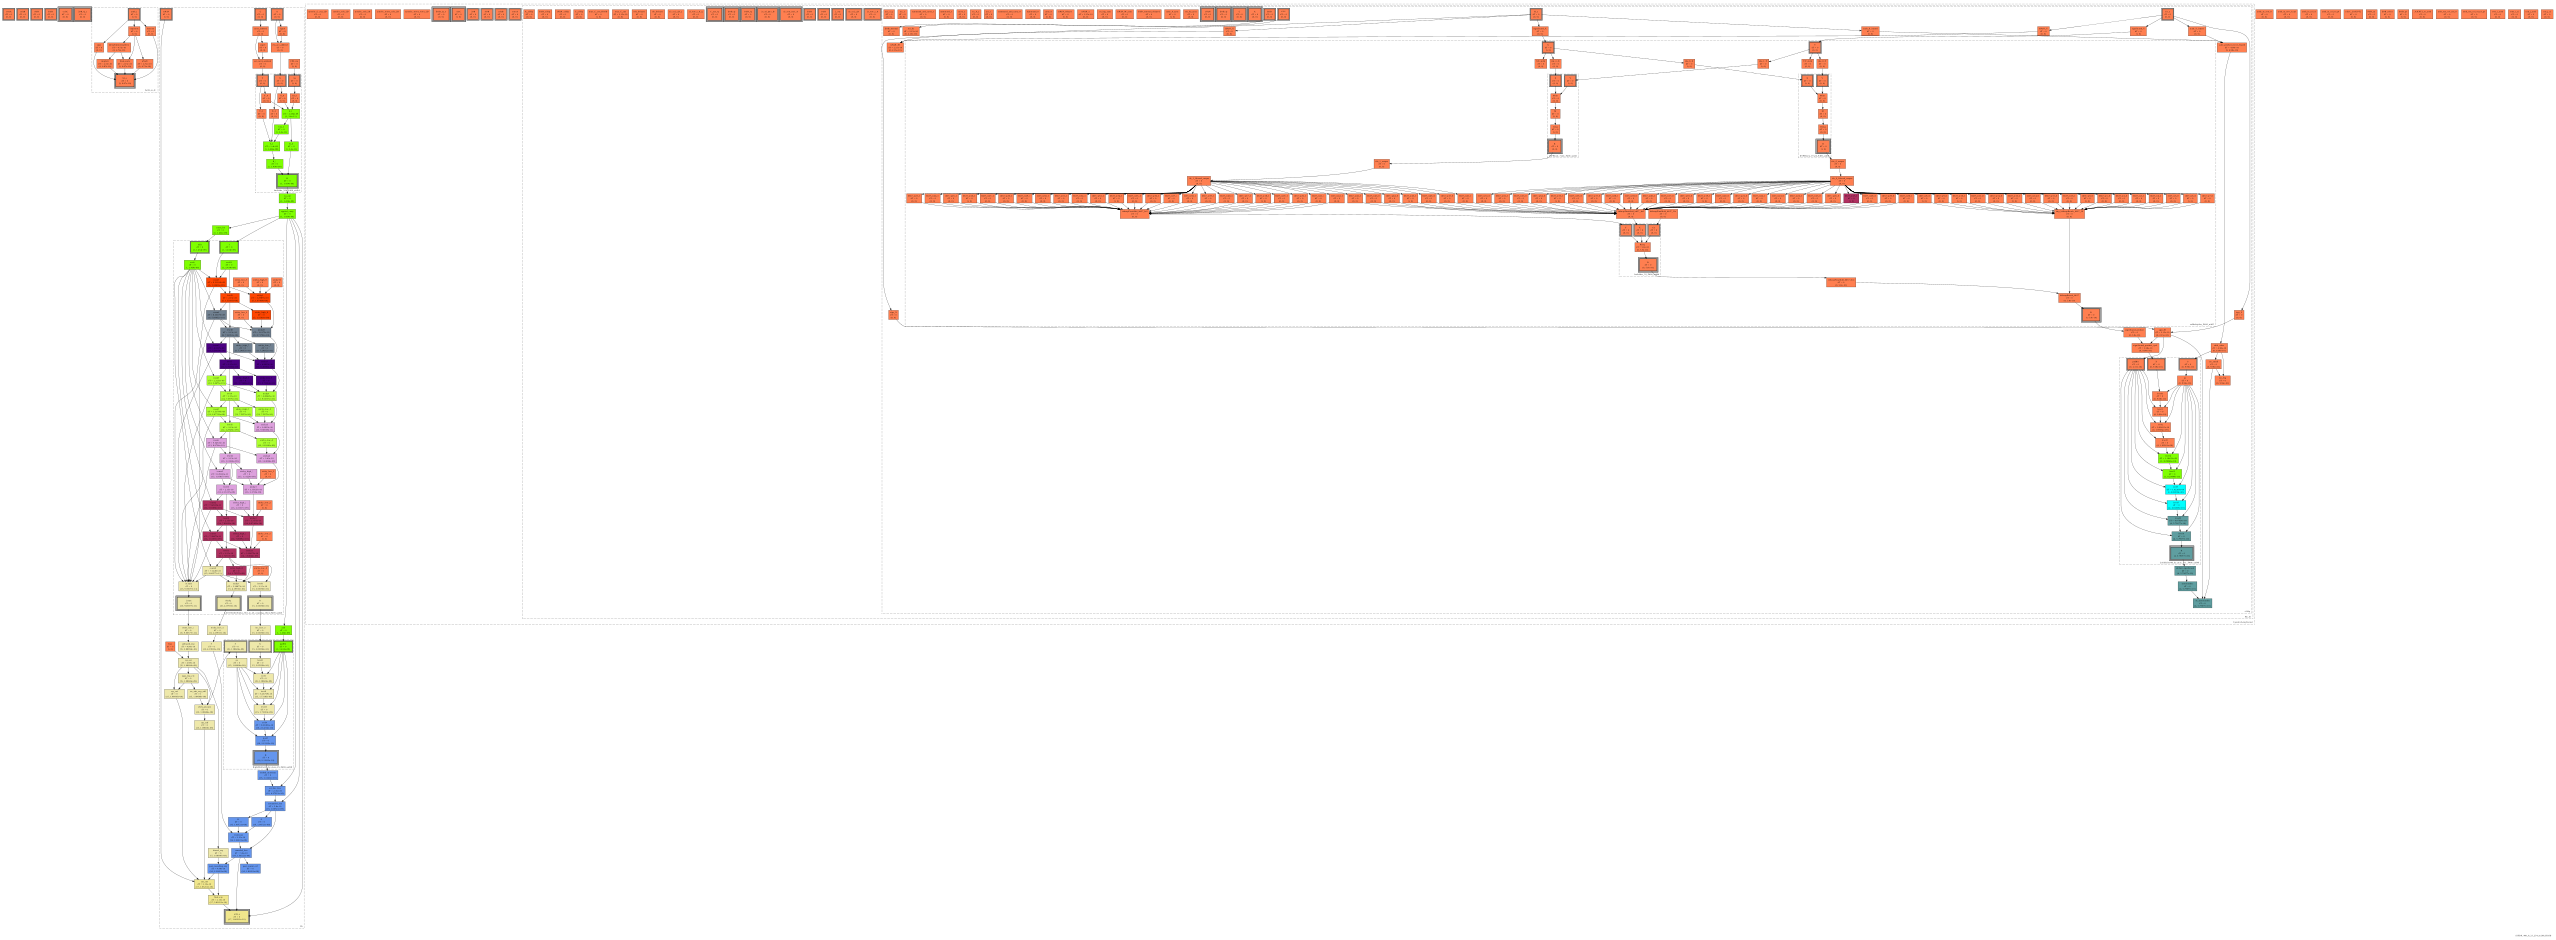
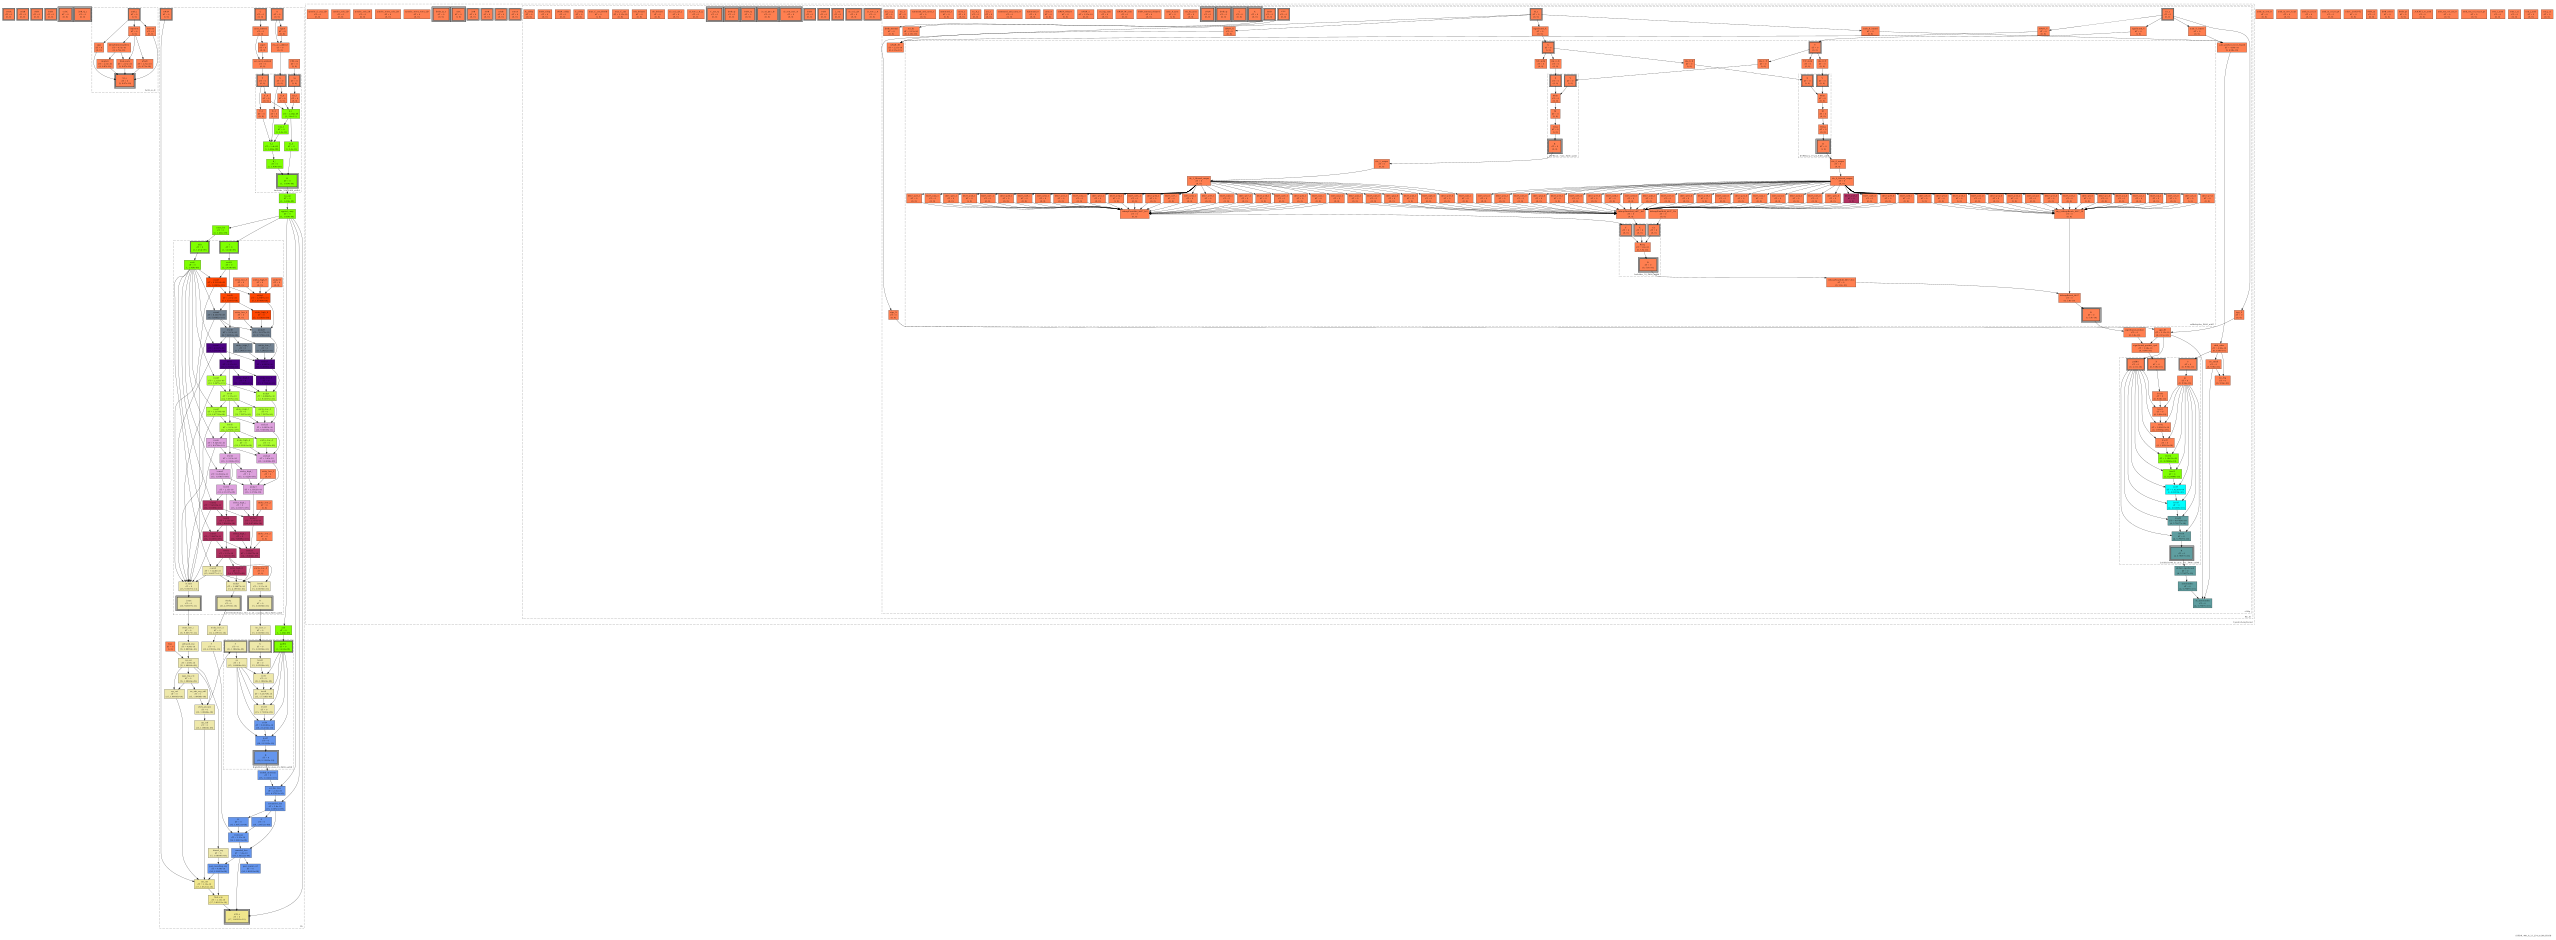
edge "I dT = 0 (1, 1.434e-09)" -> "count9 dT = 9.31016e-09 (5, 1.34416e-09)": now "I dT = 0 (1, 1.434e-09)" -> "level10 dT = 0 (1, 1.434e-09)"
edge "ps dT = 0 (0, 9.96e-10)" -> "level0 dT = 0 (0, 9.08e-10)": now "ps dT = 0 (0, 9.96e-10)" -> "level3 dT = 0 (0, 1.99562e-09)"
node "sticky_high_4 dT = 0 (12, 2.29261e-09)": added
